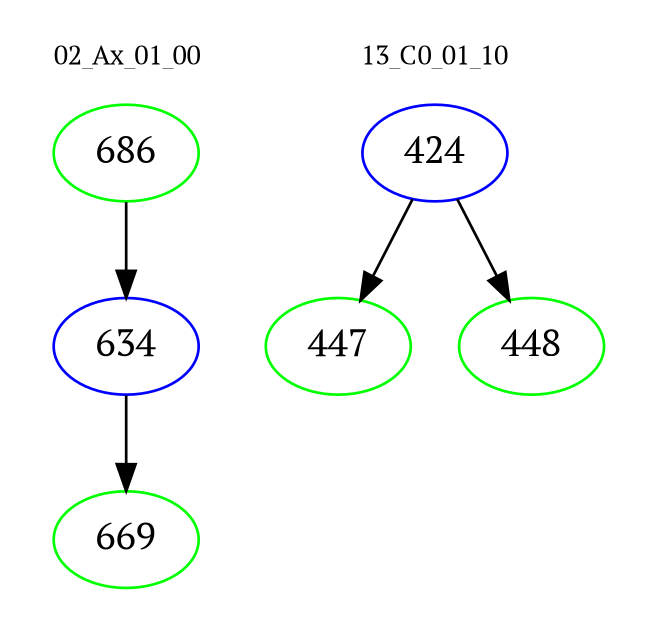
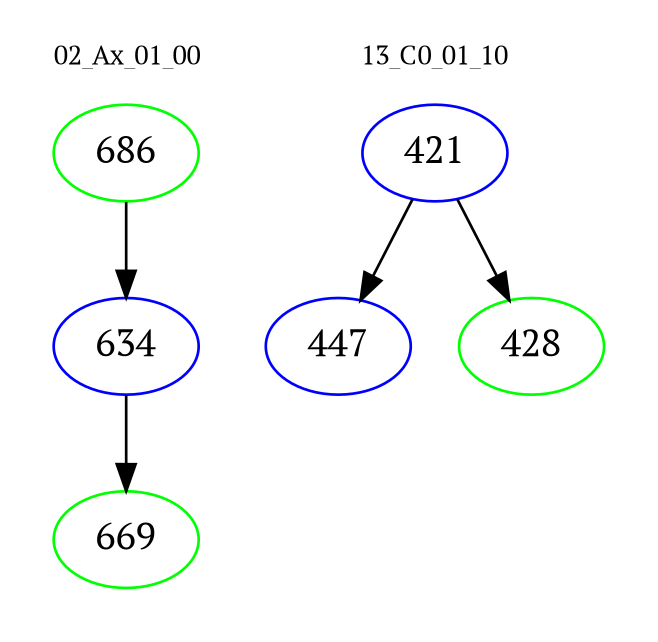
node "424": label "424" -> "421"
node "447": color green -> blue
node "448": label "448" -> "428"
